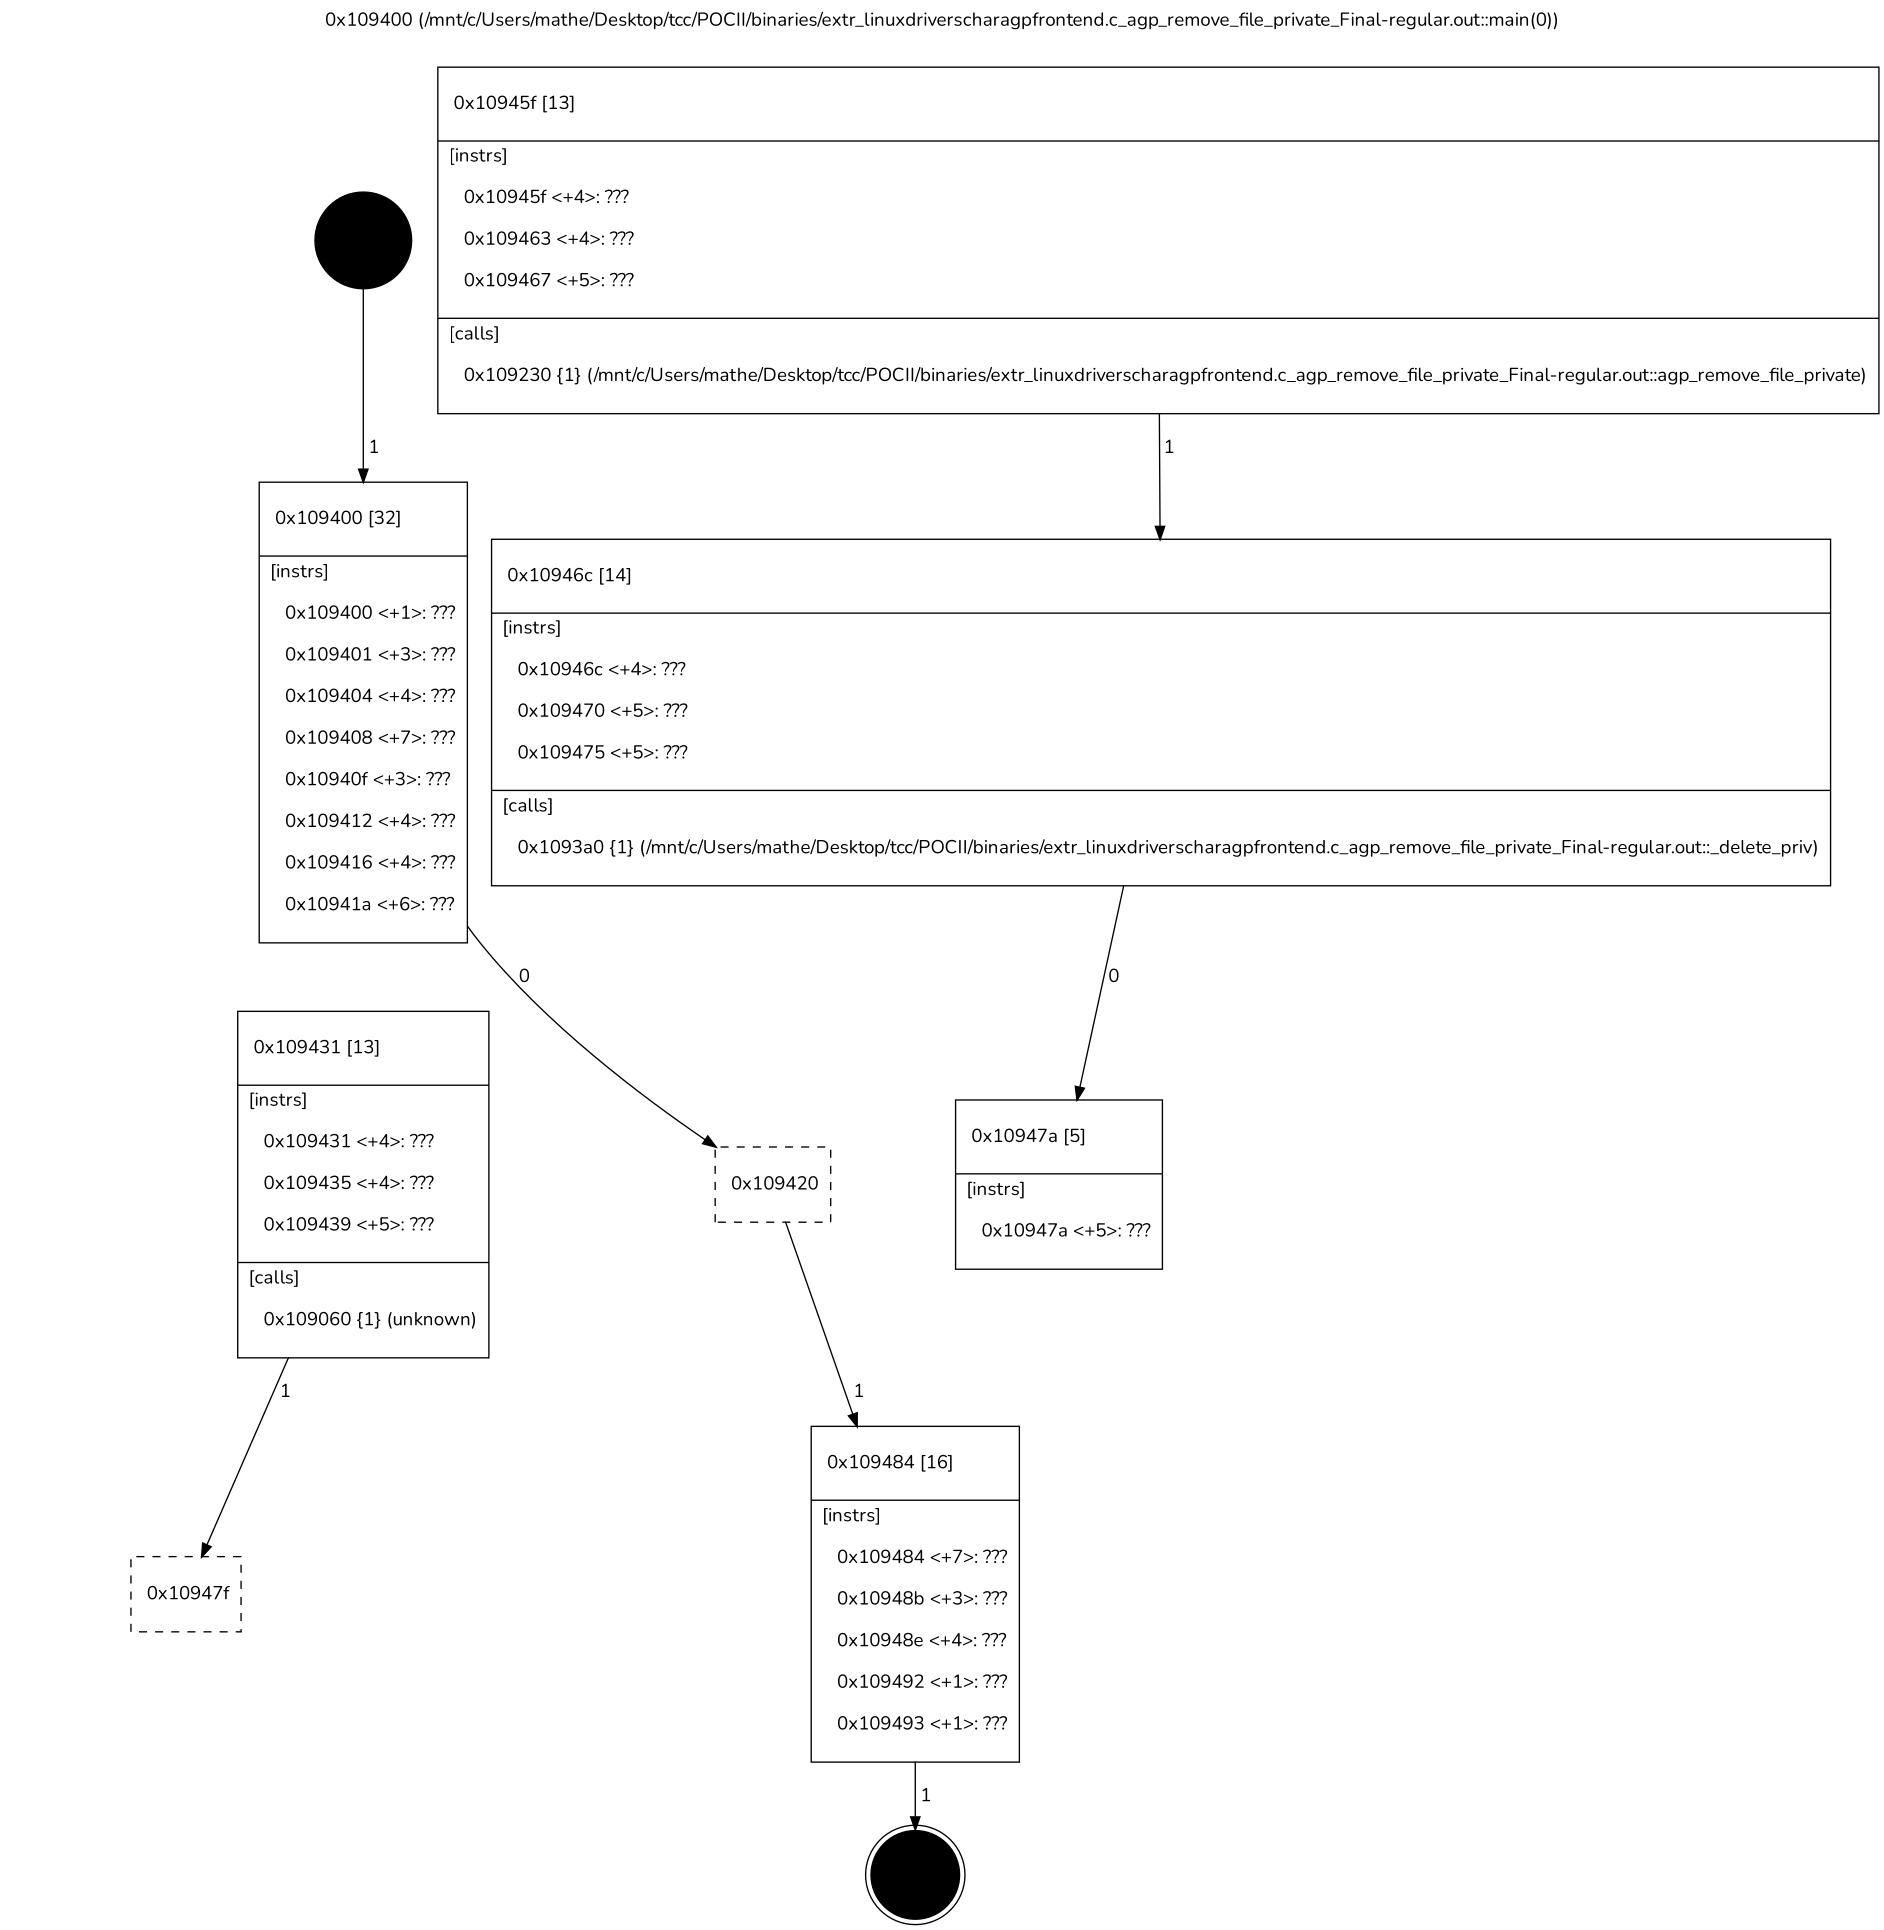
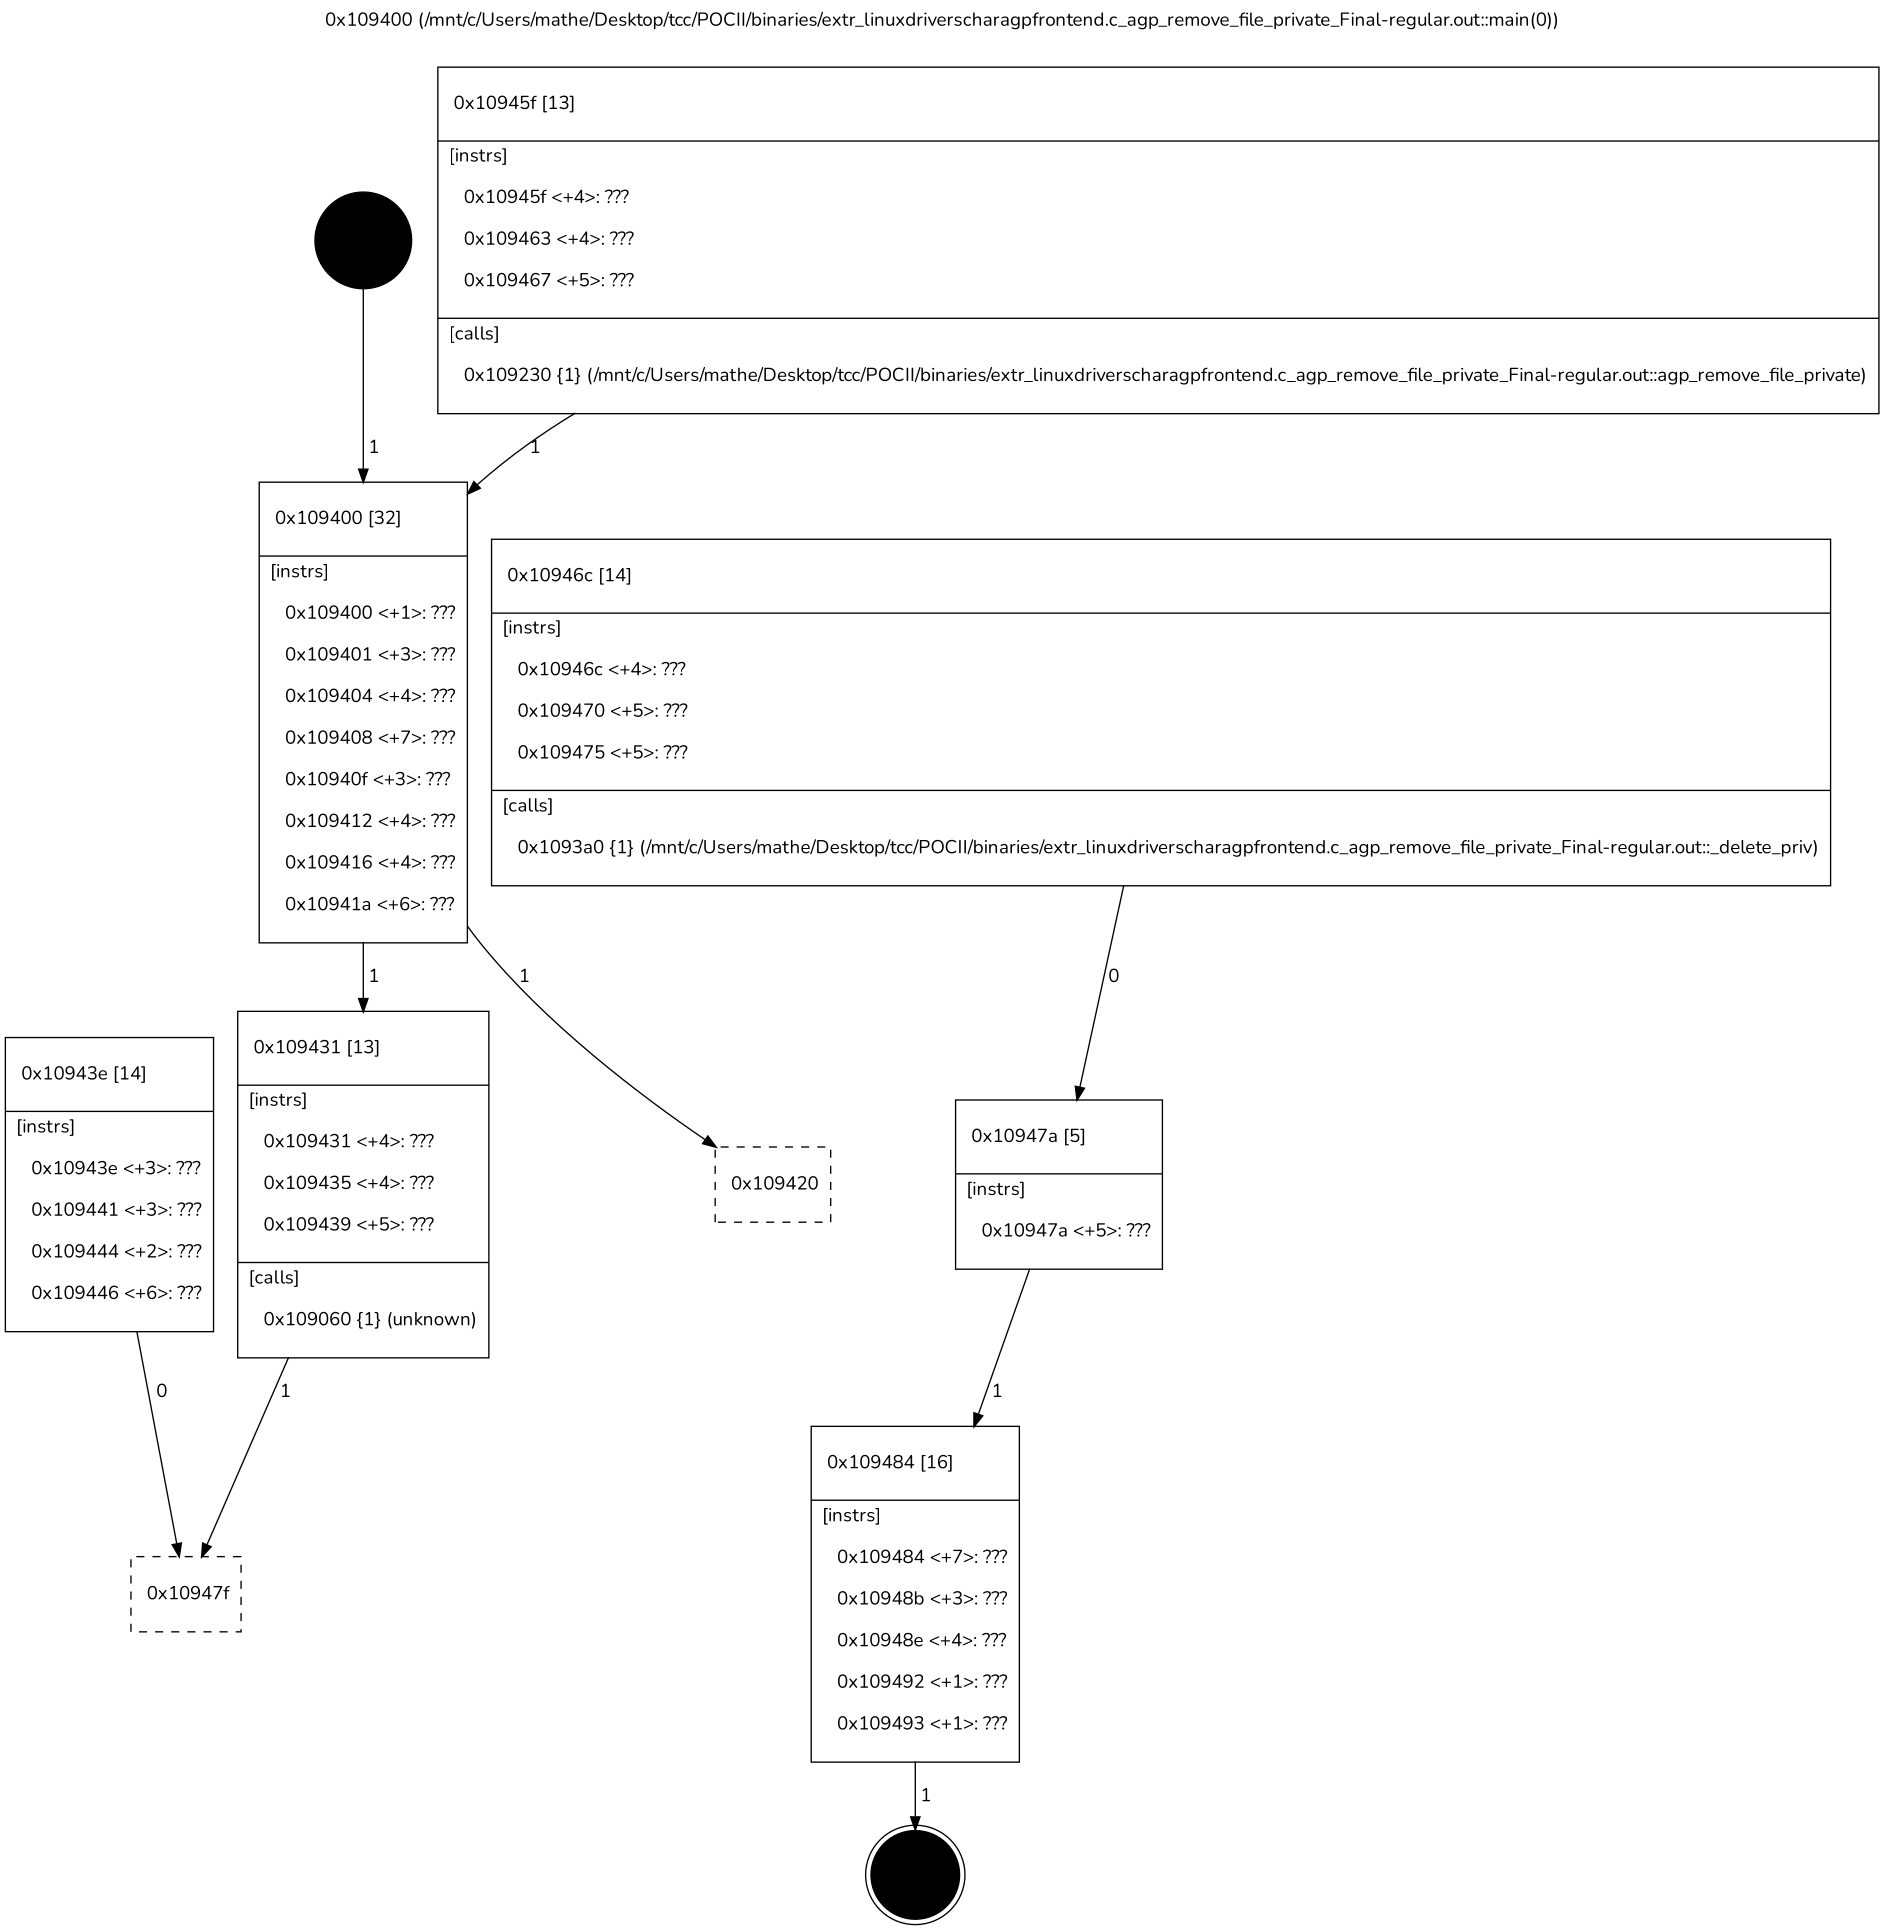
edge "0x10945f [13]" -> "0x10946c [14]": now "0x10945f [13]" -> "0x109400 [32]"
edge "0x109400 [32]" -> "0x109431 [13]": added, label "1"
edge "0x109400 [32]" -> "0x109420": label " 0" -> " 1"
node "0x10943e [14]": added
edge "0x109420" -> "0x109484 [16]": now "0x10947a [5]" -> "0x109484 [16]"
